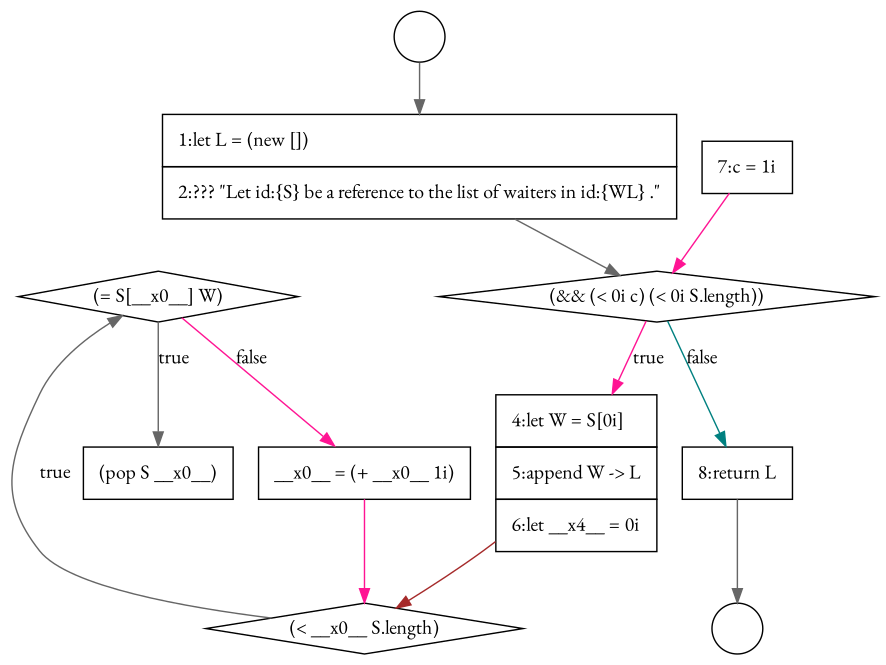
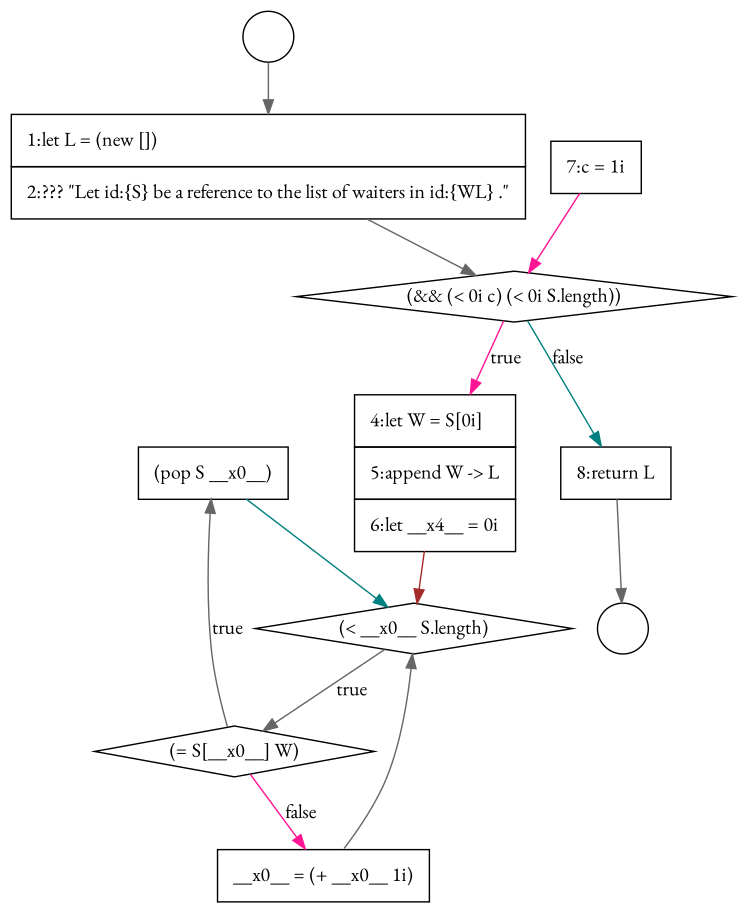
edge "__x0__ = (+ __x0__ 1i)" -> "(< __x0__ S.length)": color deeppink -> gray40
edge "(pop S __x0__)" -> "(< __x0__ S.length)": added
